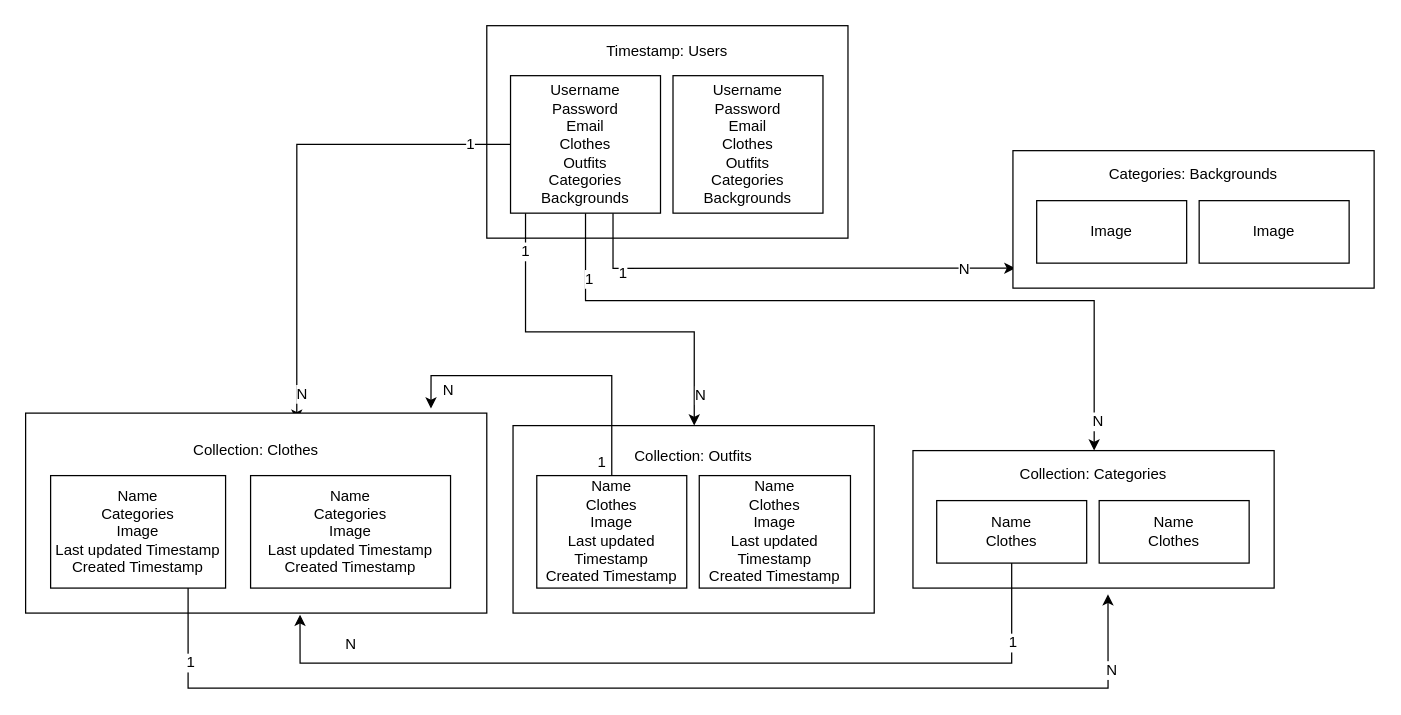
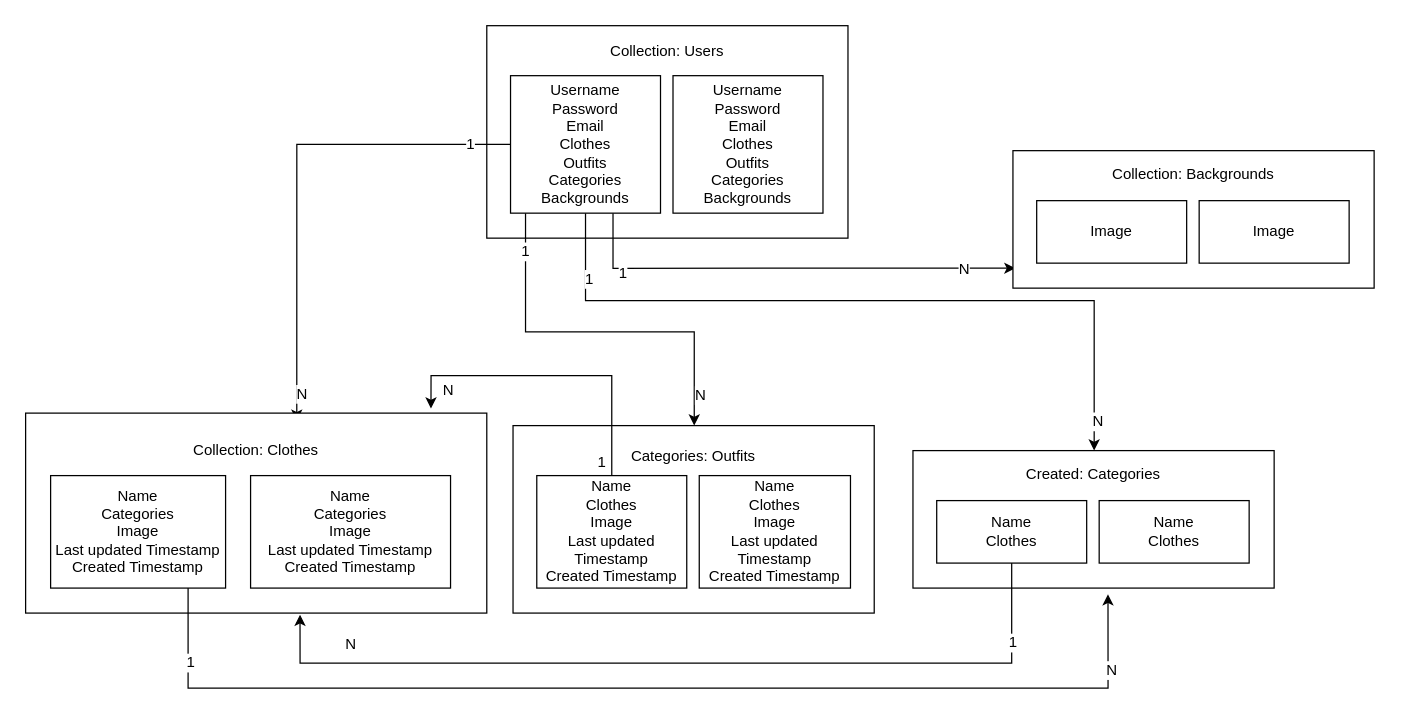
node "Timestamp: Users": label "Timestamp: Users" -> "Collection: Users"
node "Categories: Backgrounds": label "Categories: Backgrounds" -> "Collection: Backgrounds"
node "Collection: Outfits": label "Collection: Outfits" -> "Categories: Outfits"
node "Collection: Categories": label "Collection: Categories" -> "Created: Categories"
